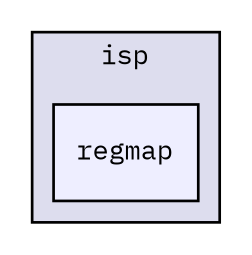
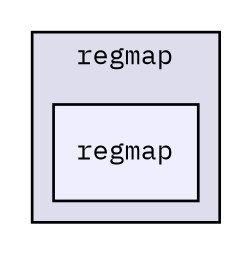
cluster "isp": label "isp" -> "regmap"
